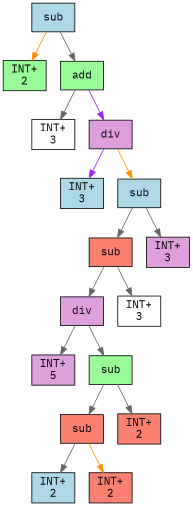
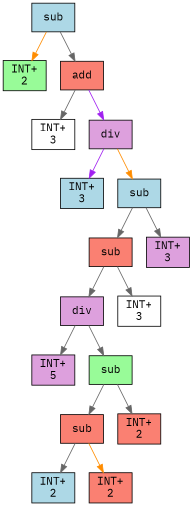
node "add": fillcolor palegreen -> salmon
